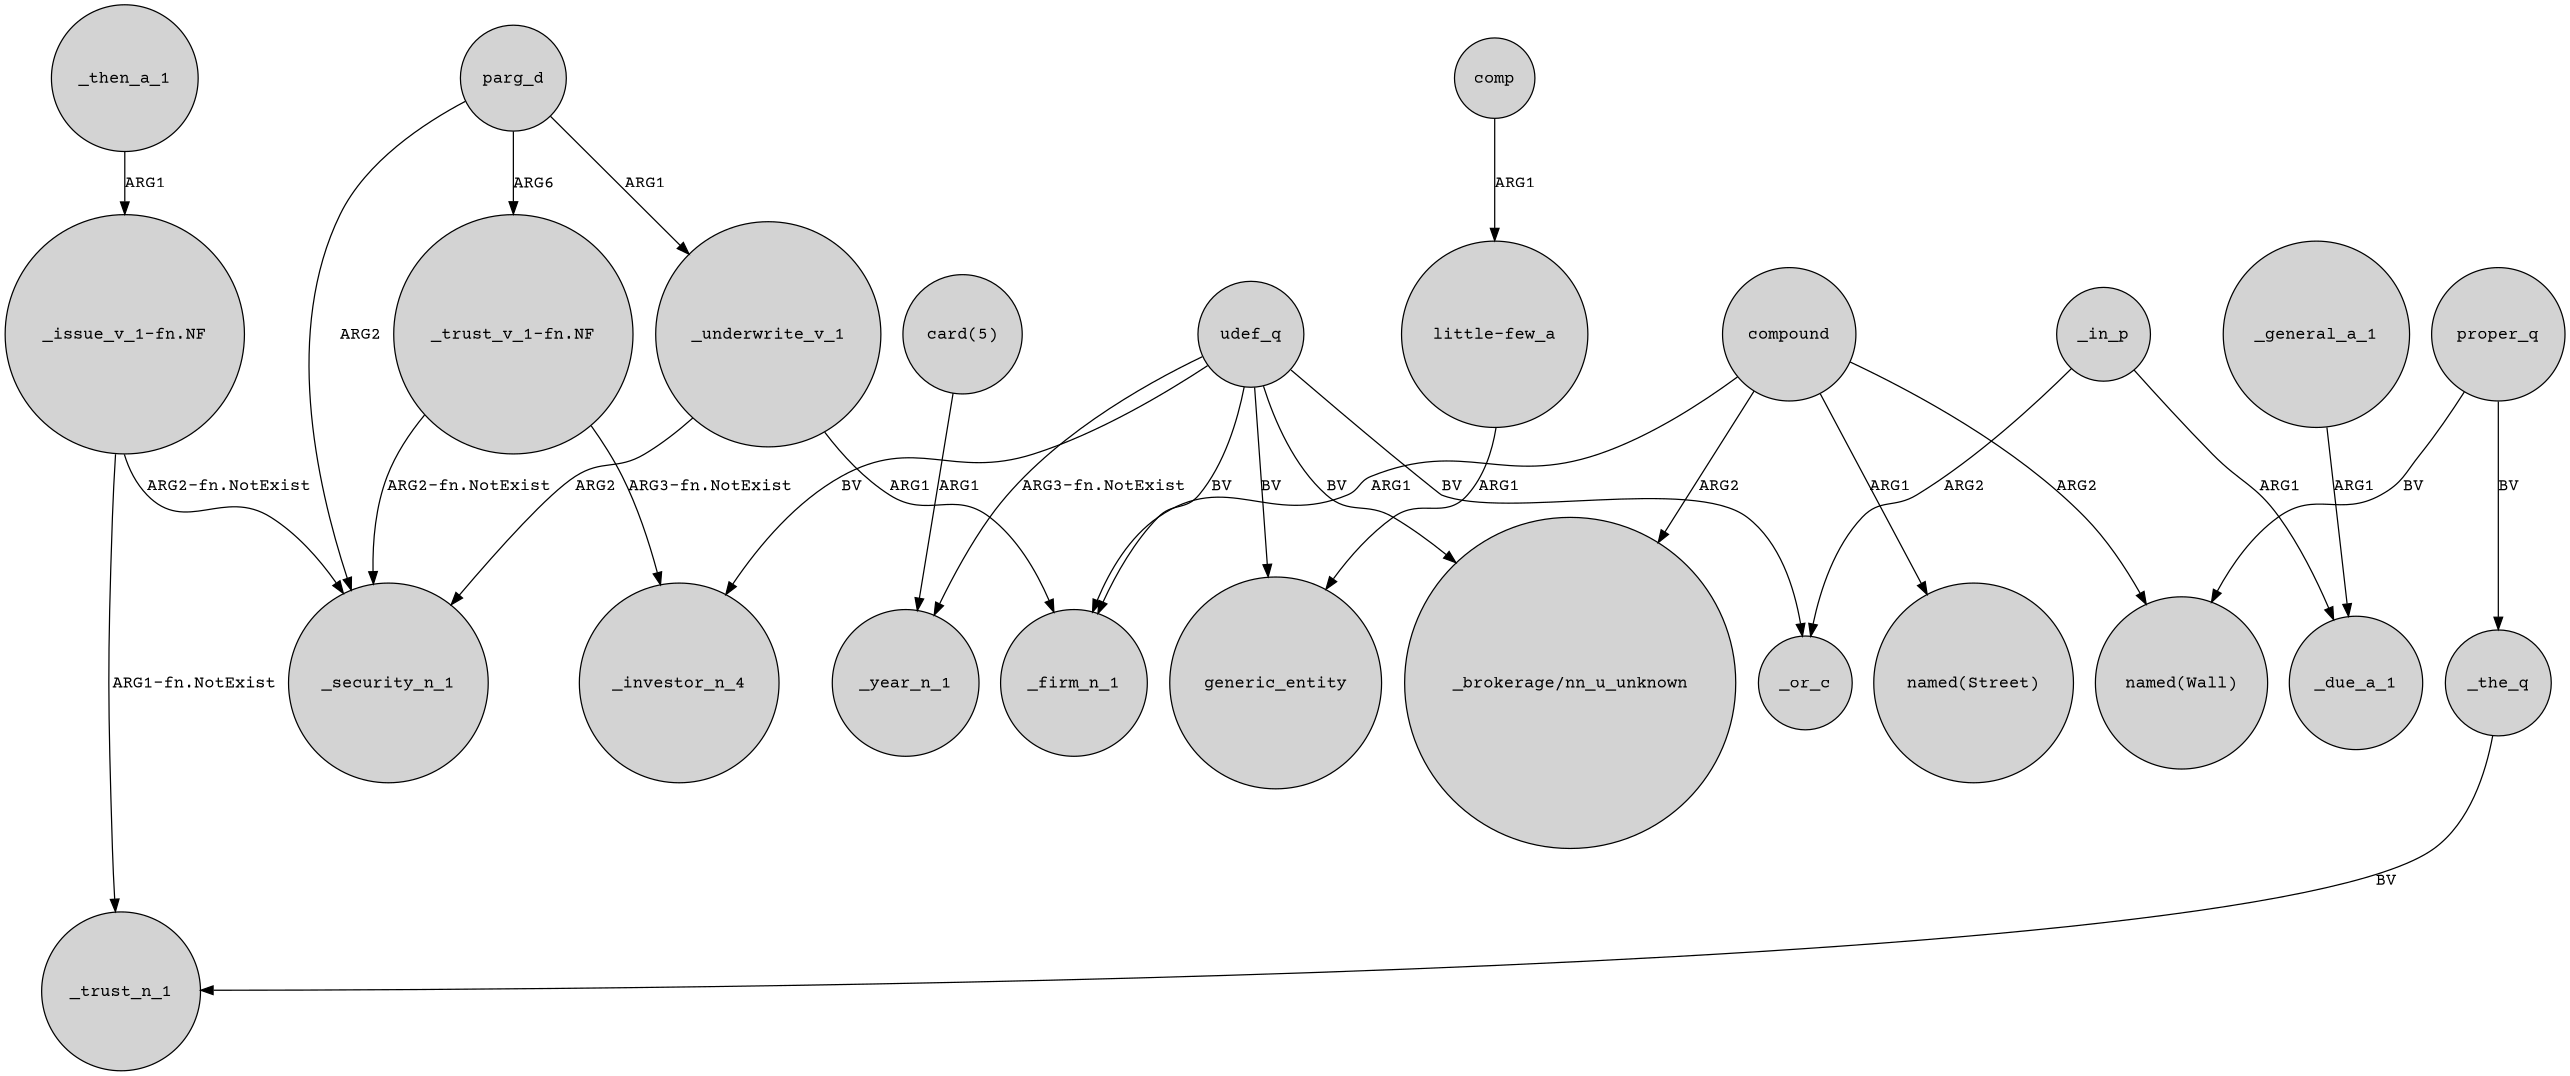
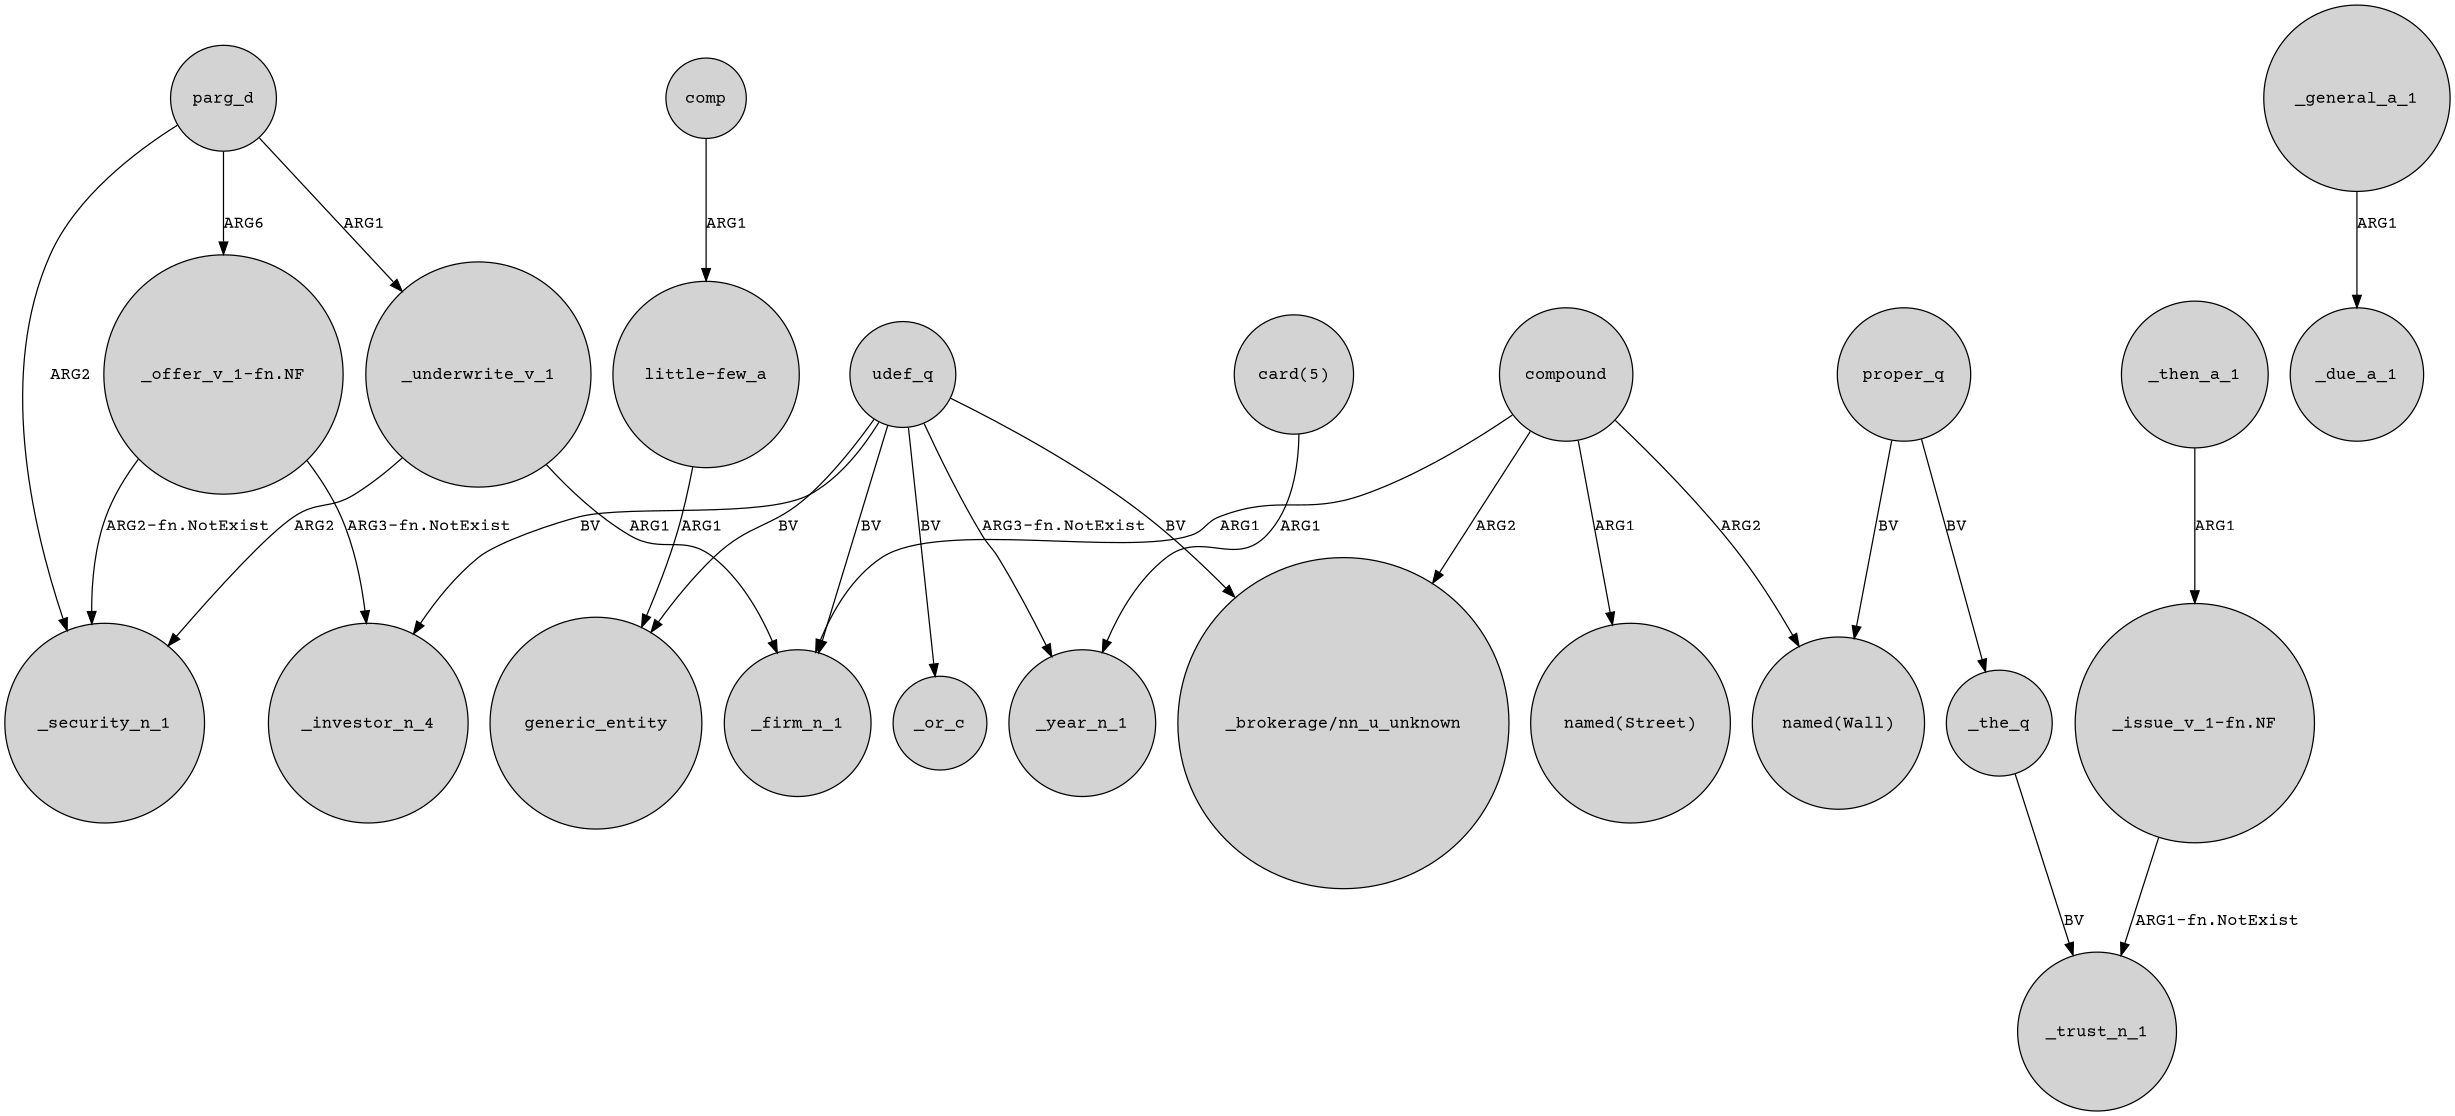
node "_trust_v_1-fn.NF": label "_trust_v_1-fn.NF" -> "_offer_v_1-fn.NF"
node "_in_p": removed
edge "_issue_v_1-fn.NF" -> "_security_n_1": removed, label "ARG2-fn.NotExist"
